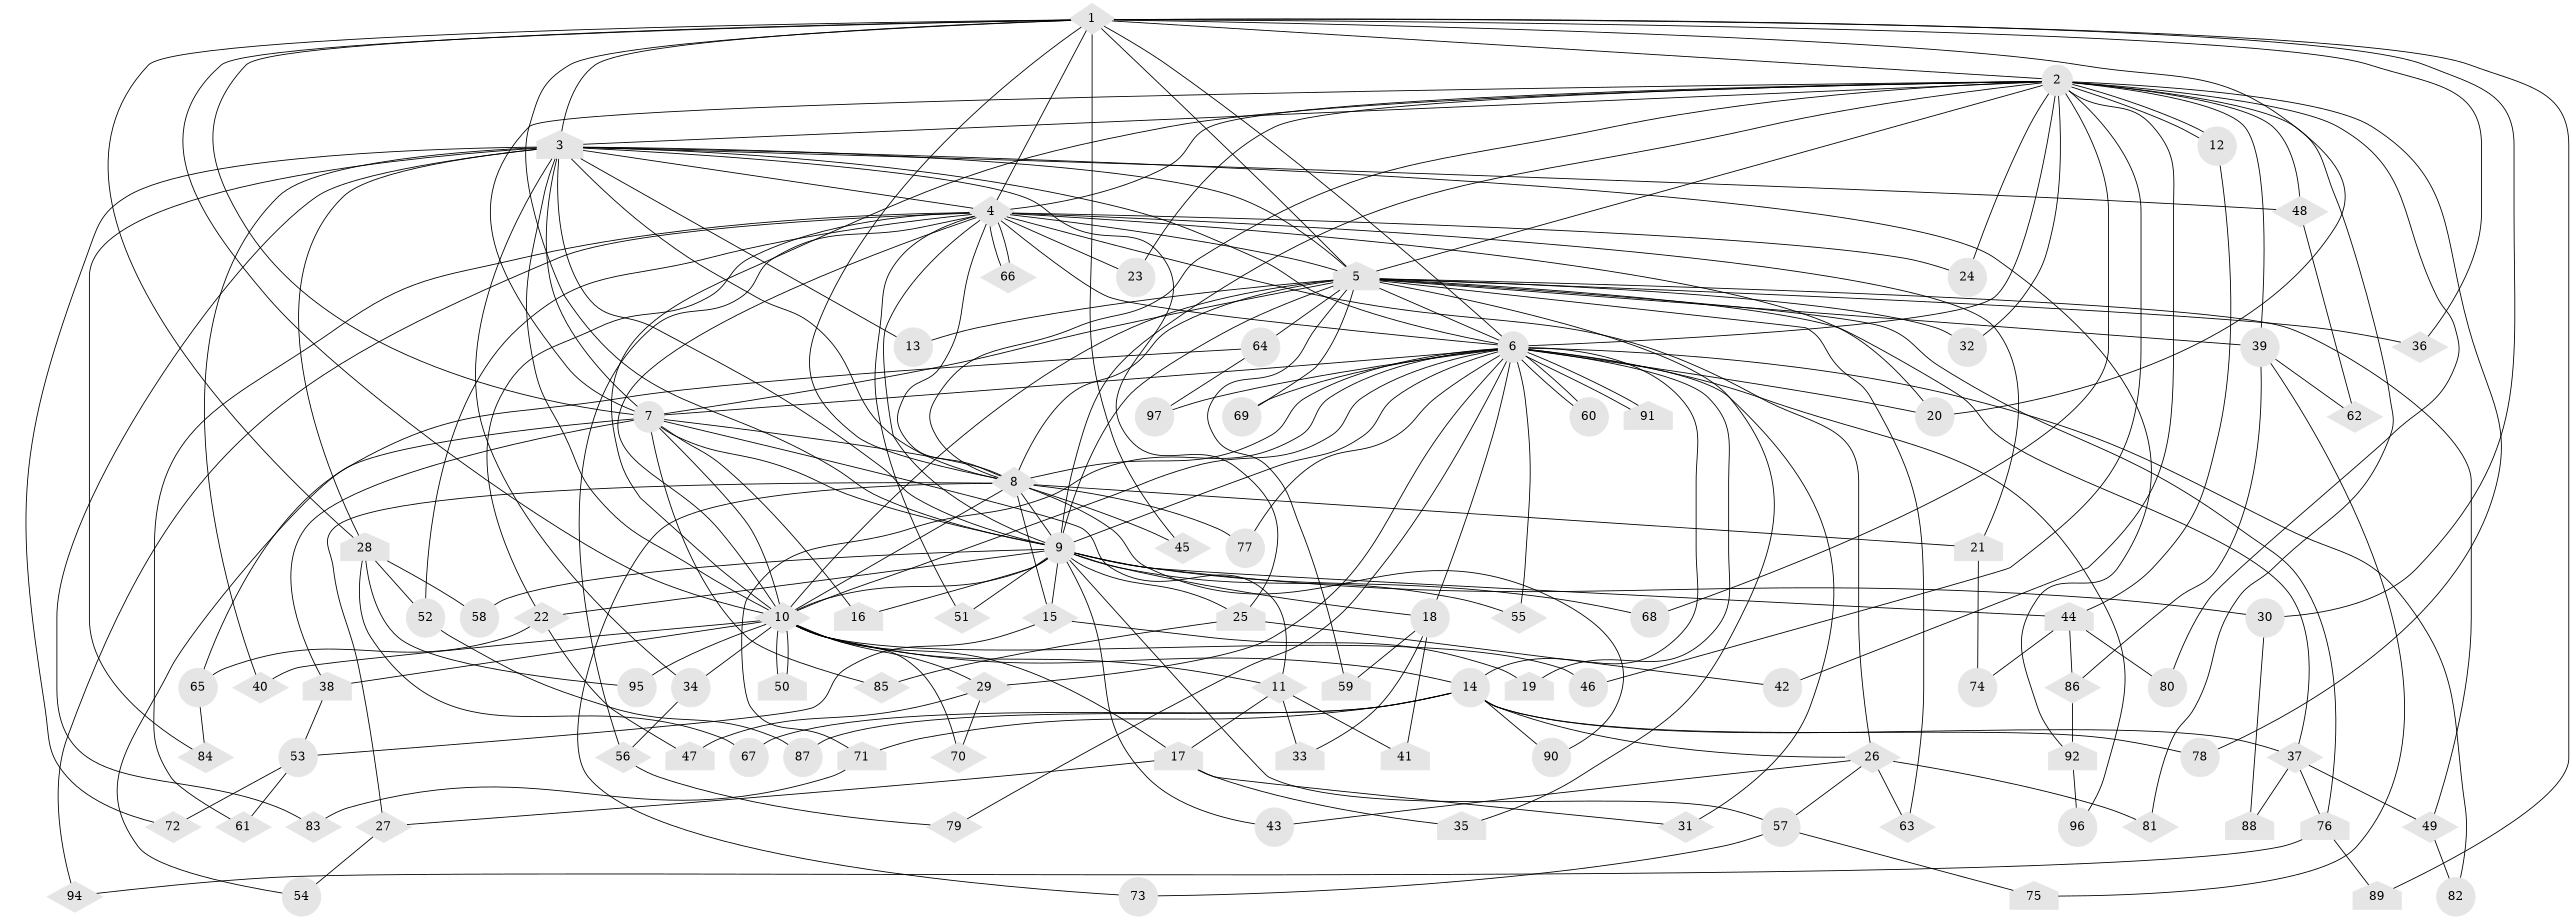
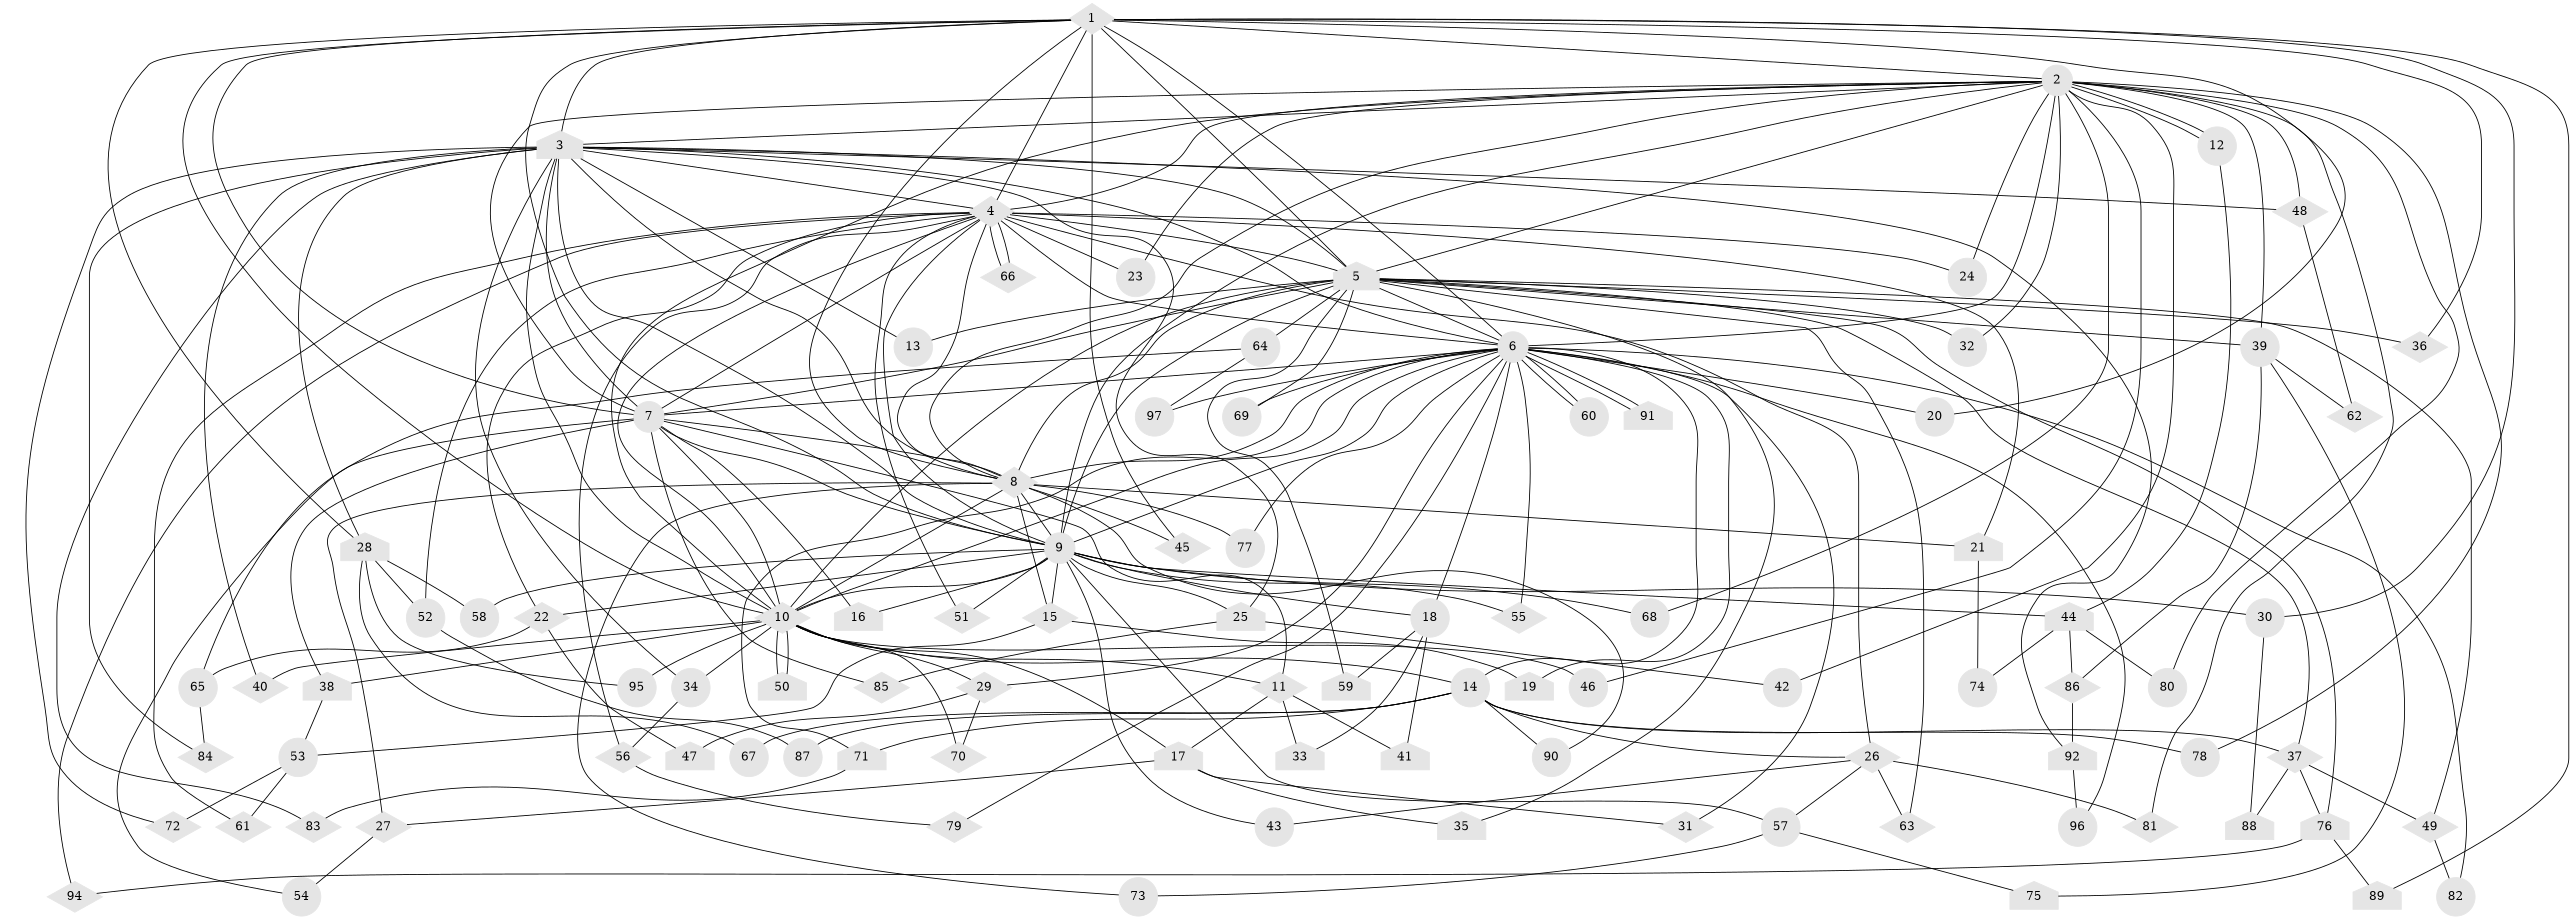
edge "4" -- "20": now "4" -- "7"
